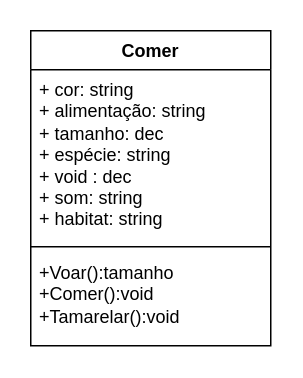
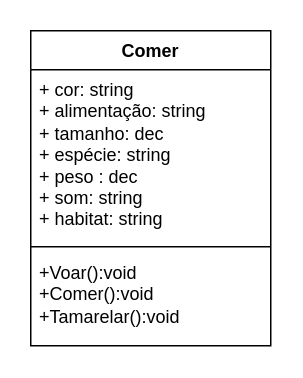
node "+ cor: string + alimentação: string + tamanho: dec + espécie: string + void : dec + som: string + habitat: string": label "+ cor: string + alimentação: string + tamanho: dec + espécie: string + void : dec + som: string + habitat: string" -> "+ cor: string + alimentação: string + tamanho: dec + espécie: string + peso : dec + som: string + habitat: string"
node "+Voar():tamanho +Comer():void +Tamarelar():void": label "+Voar():tamanho +Comer():void +Tamarelar():void" -> "+Voar():void +Comer():void +Tamarelar():void"
